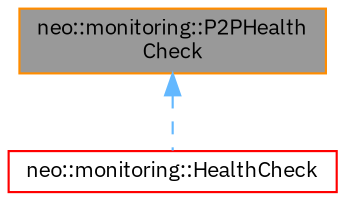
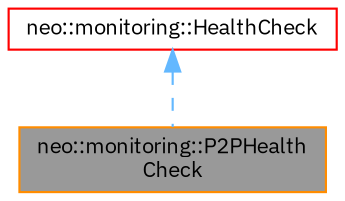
edge "neo::monitoring::HealthCheck" -> "neo::monitoring::P2PHealth Check": reversed
